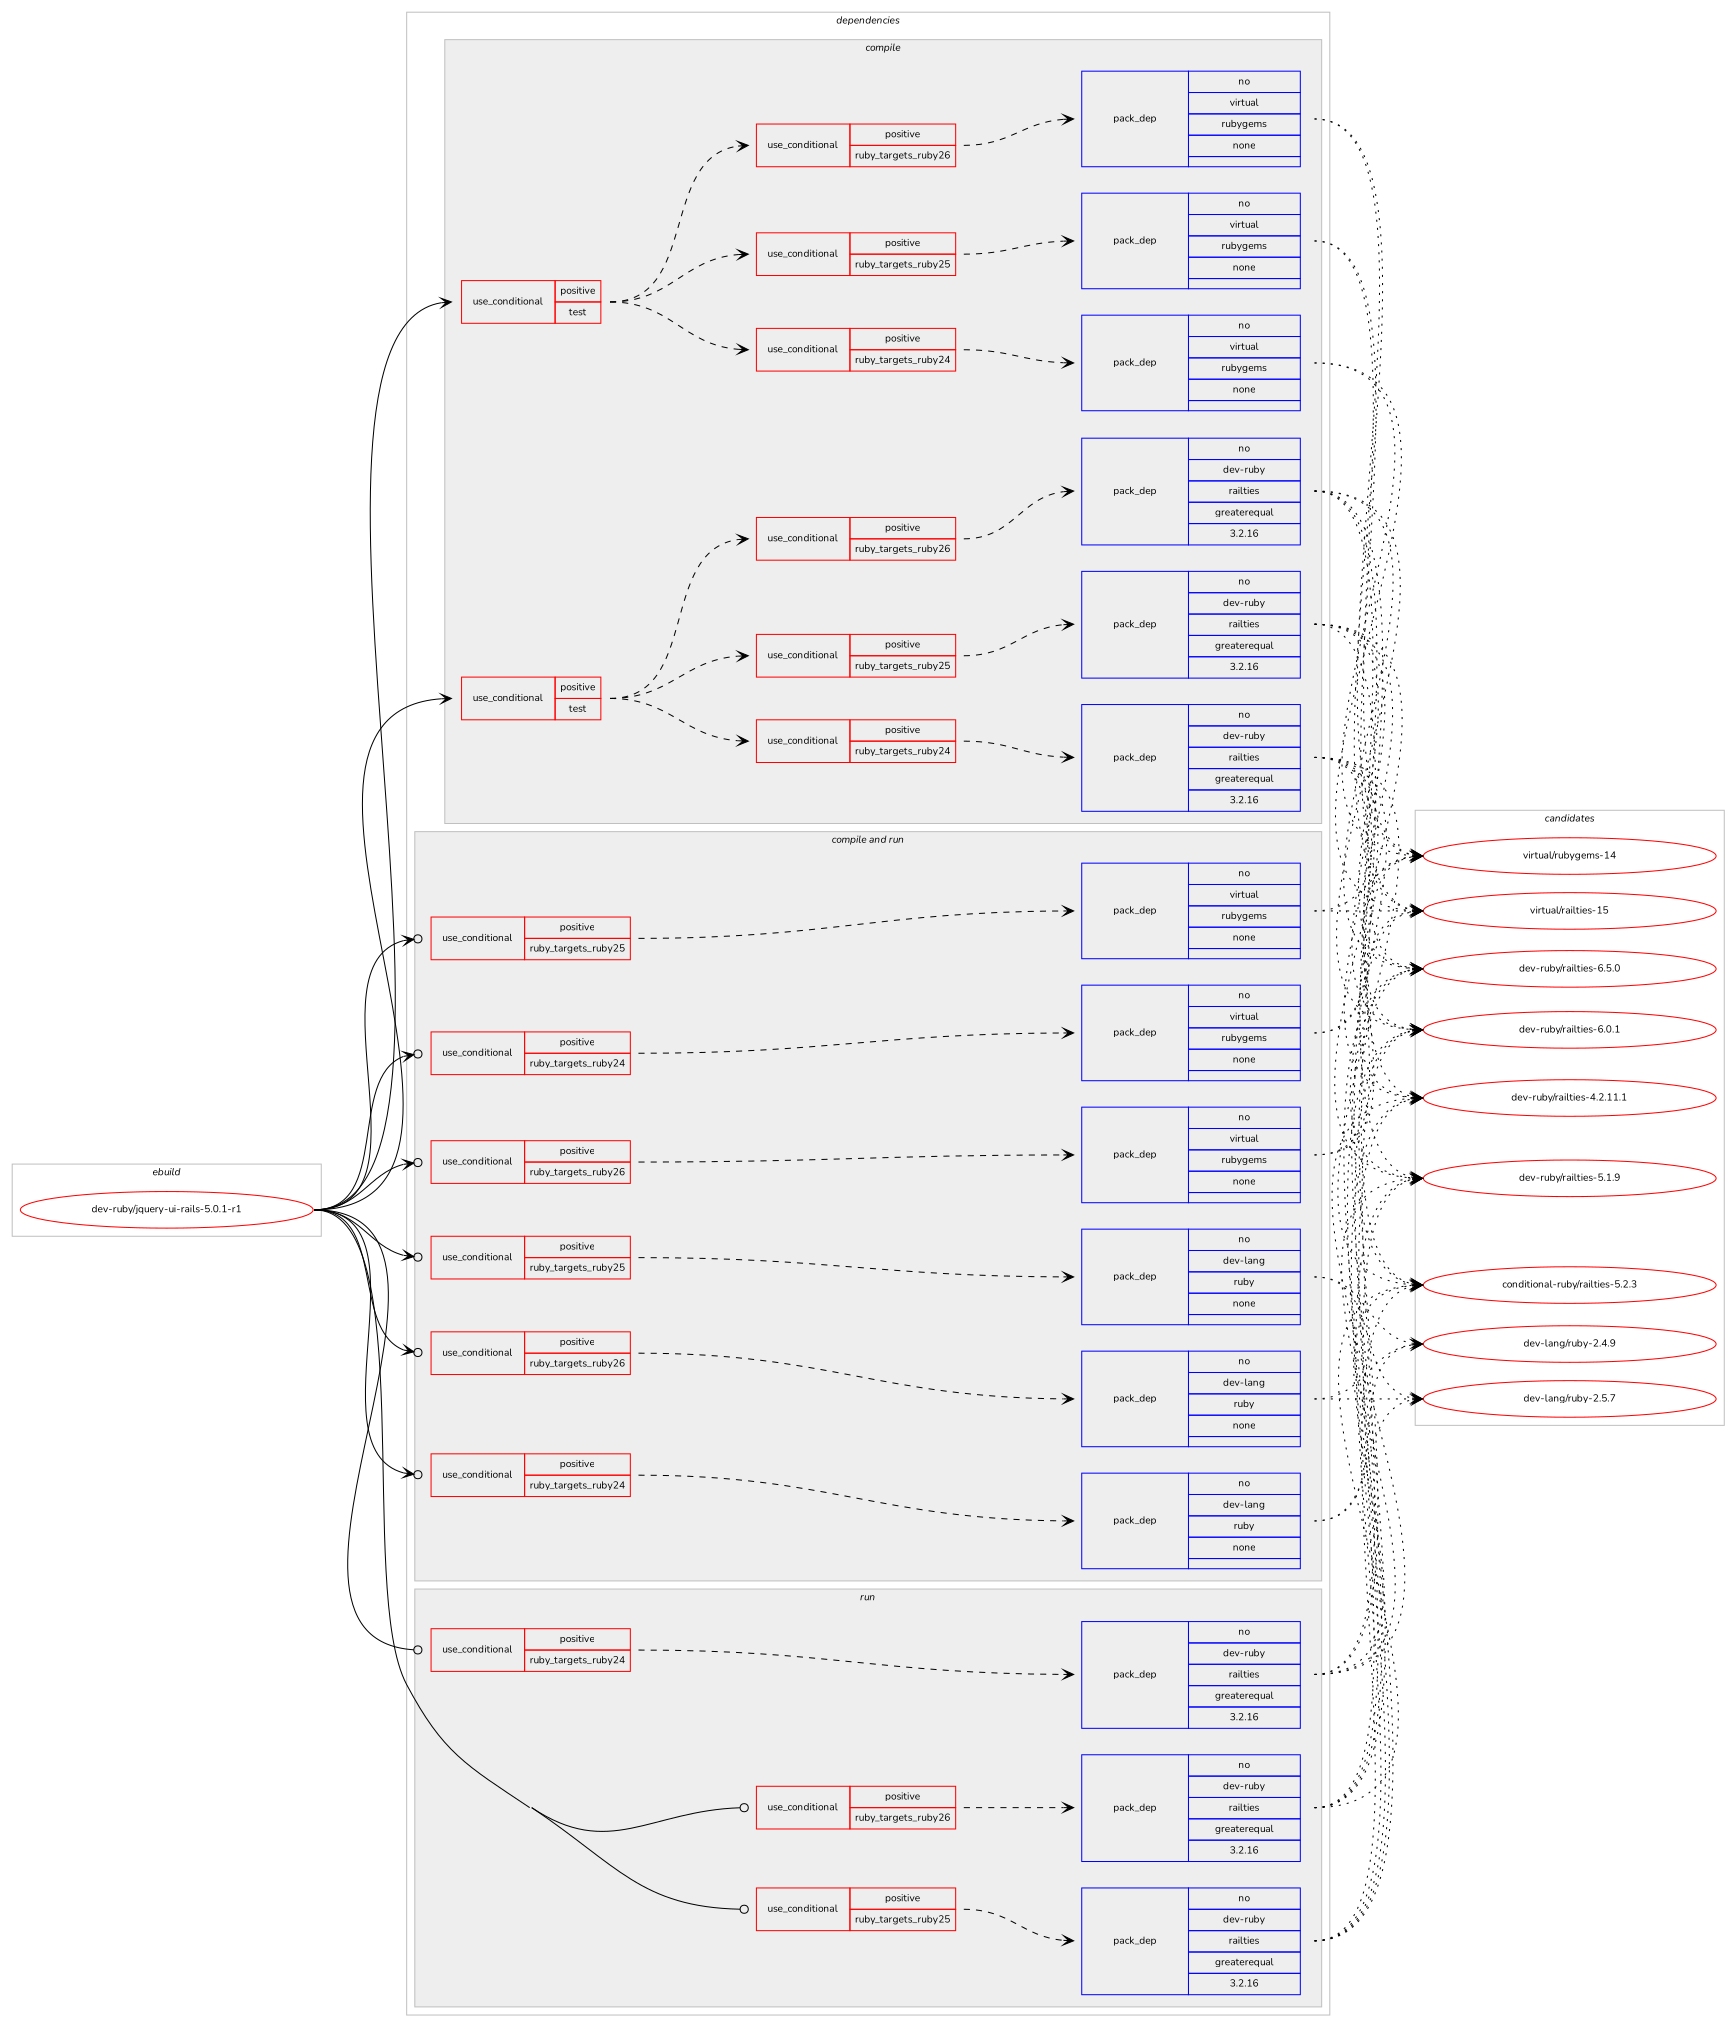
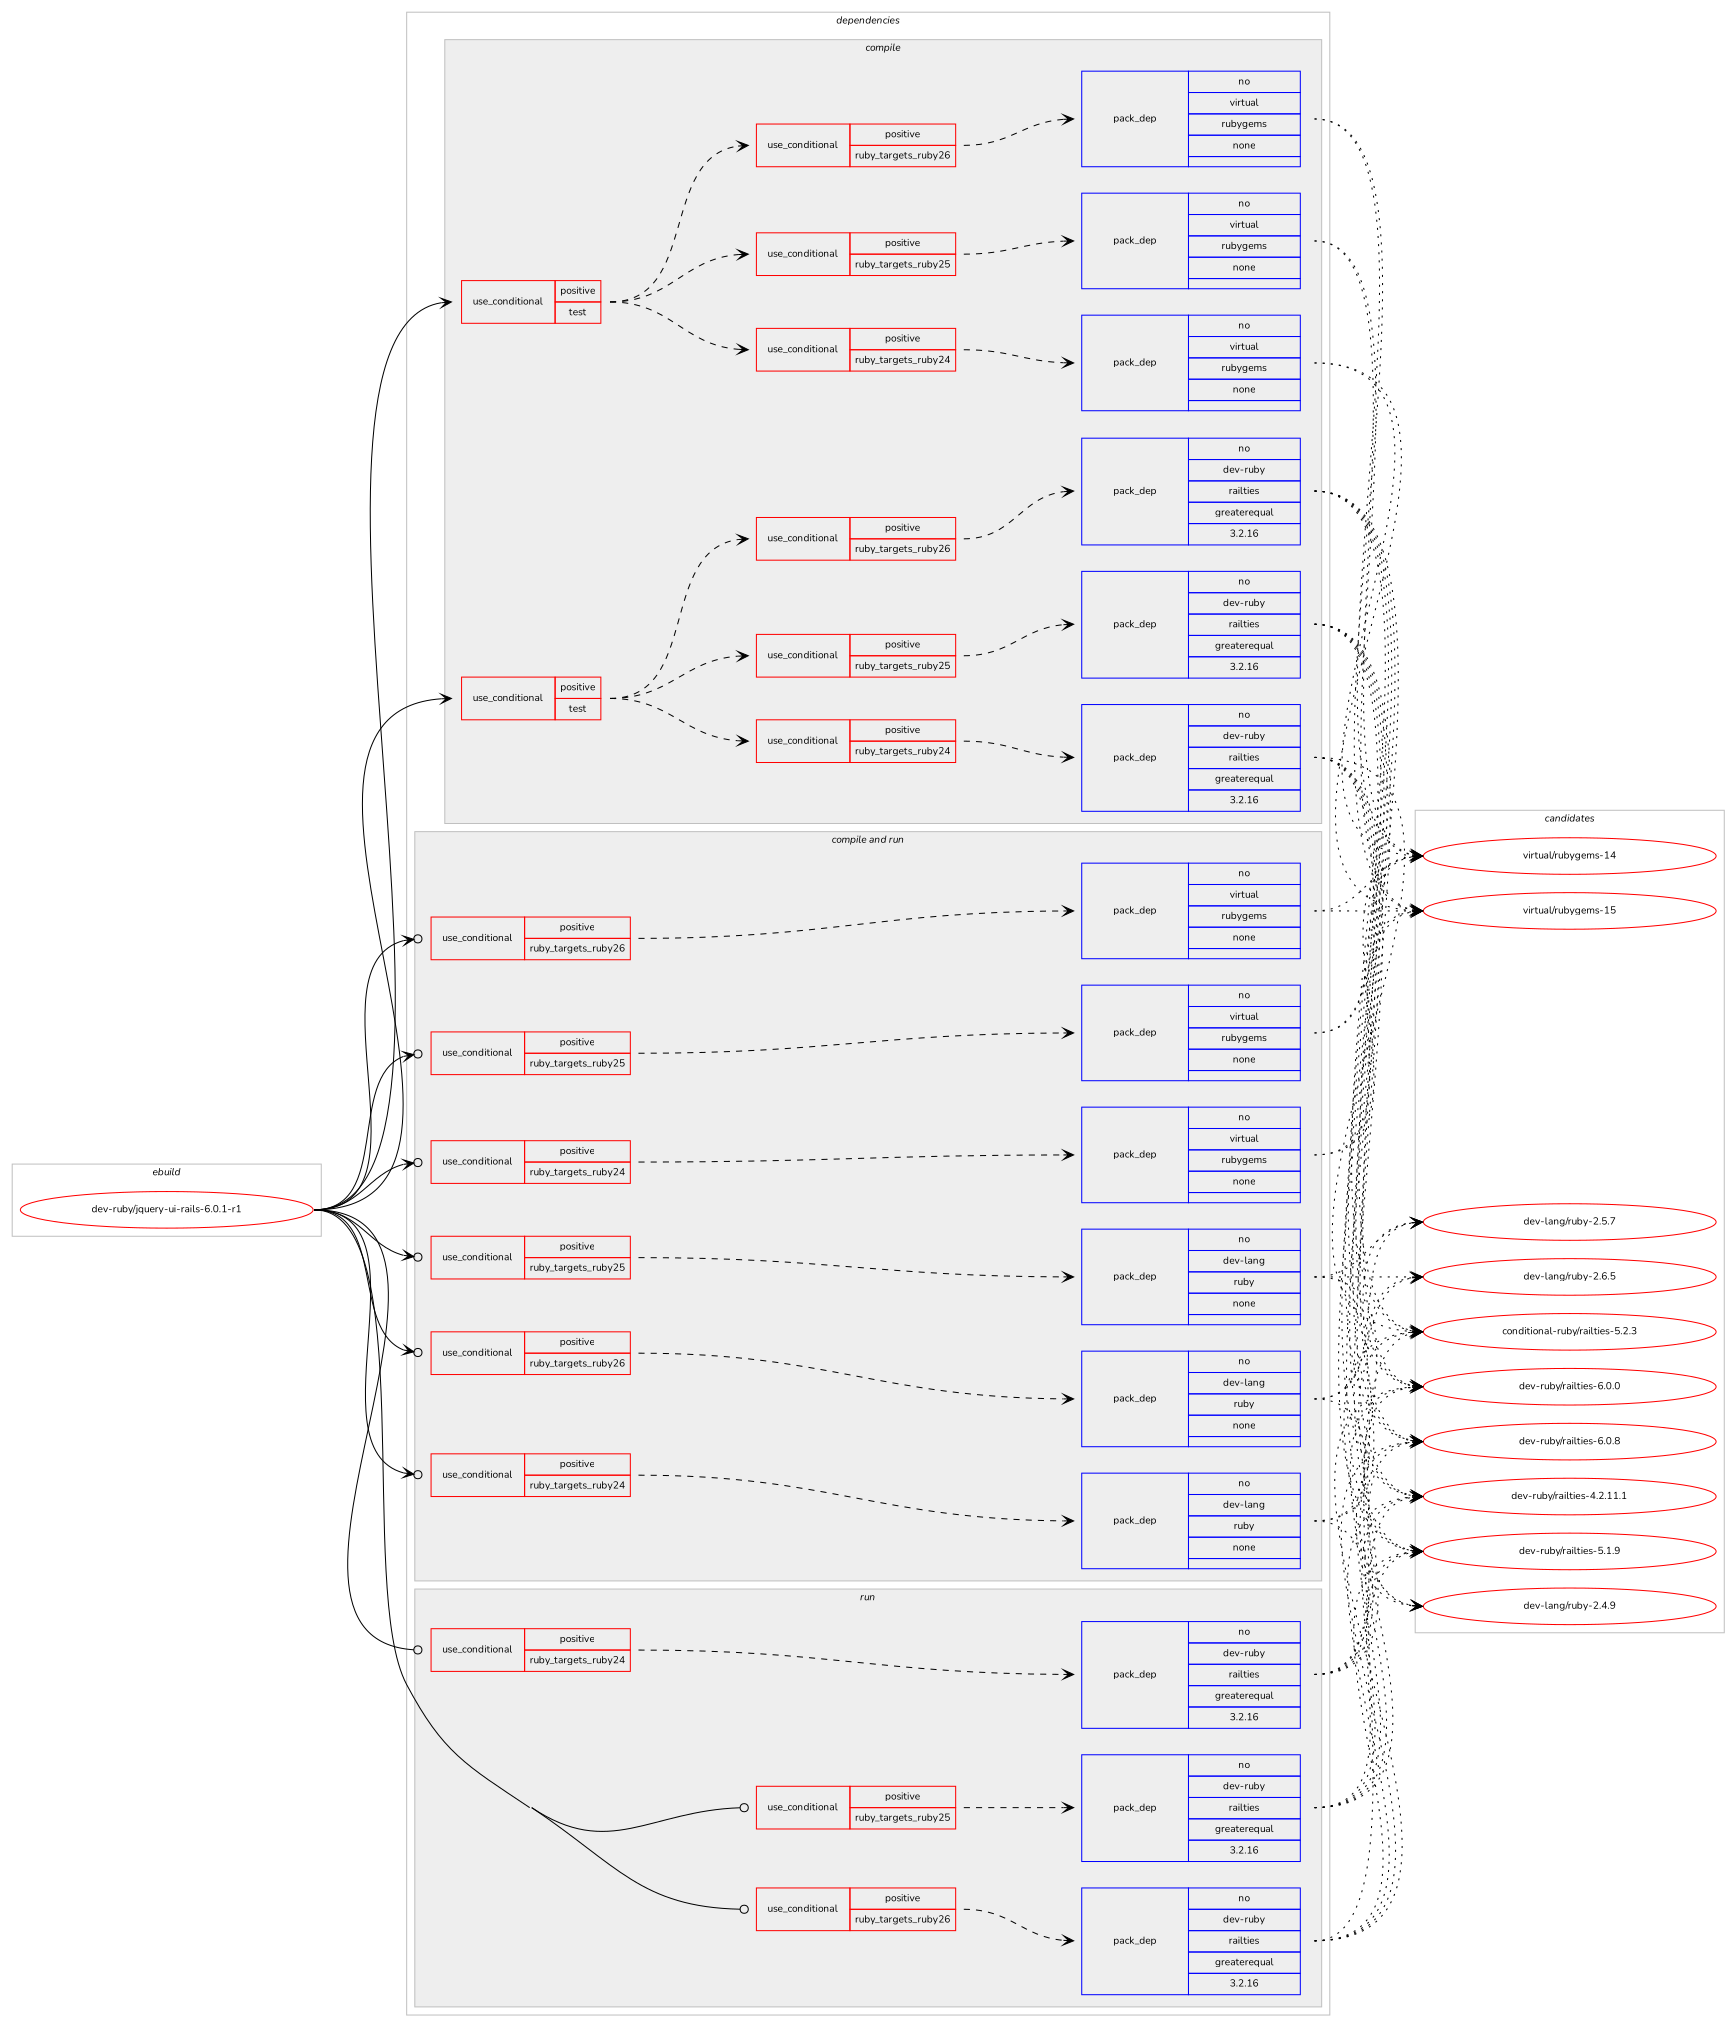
node "virtual/railties-15": label "virtual/railties-15" -> "virtual/rubygems-15"
node "dev-ruby/railties-6.5.0": label "dev-ruby/railties-6.5.0" -> "dev-ruby/railties-6.0.0"
node "dev-ruby/railties-6.0.1": label "dev-ruby/railties-6.0.1" -> "dev-ruby/railties-6.0.8"
node "dev-ruby/jquery-ui-rails-5.0.1-r1": label "dev-ruby/jquery-ui-rails-5.0.1-r1" -> "dev-ruby/jquery-ui-rails-6.0.1-r1"
node "dev-lang/ruby-2.6.5": added
